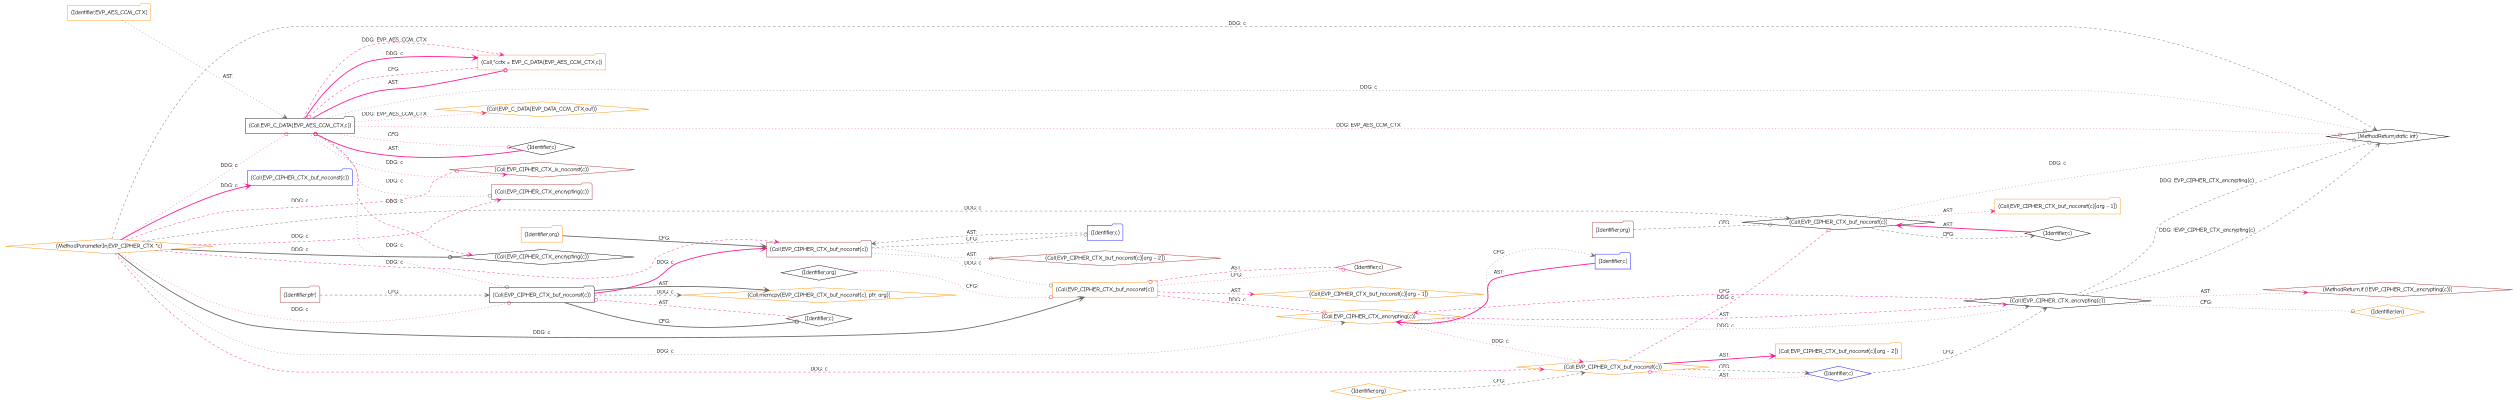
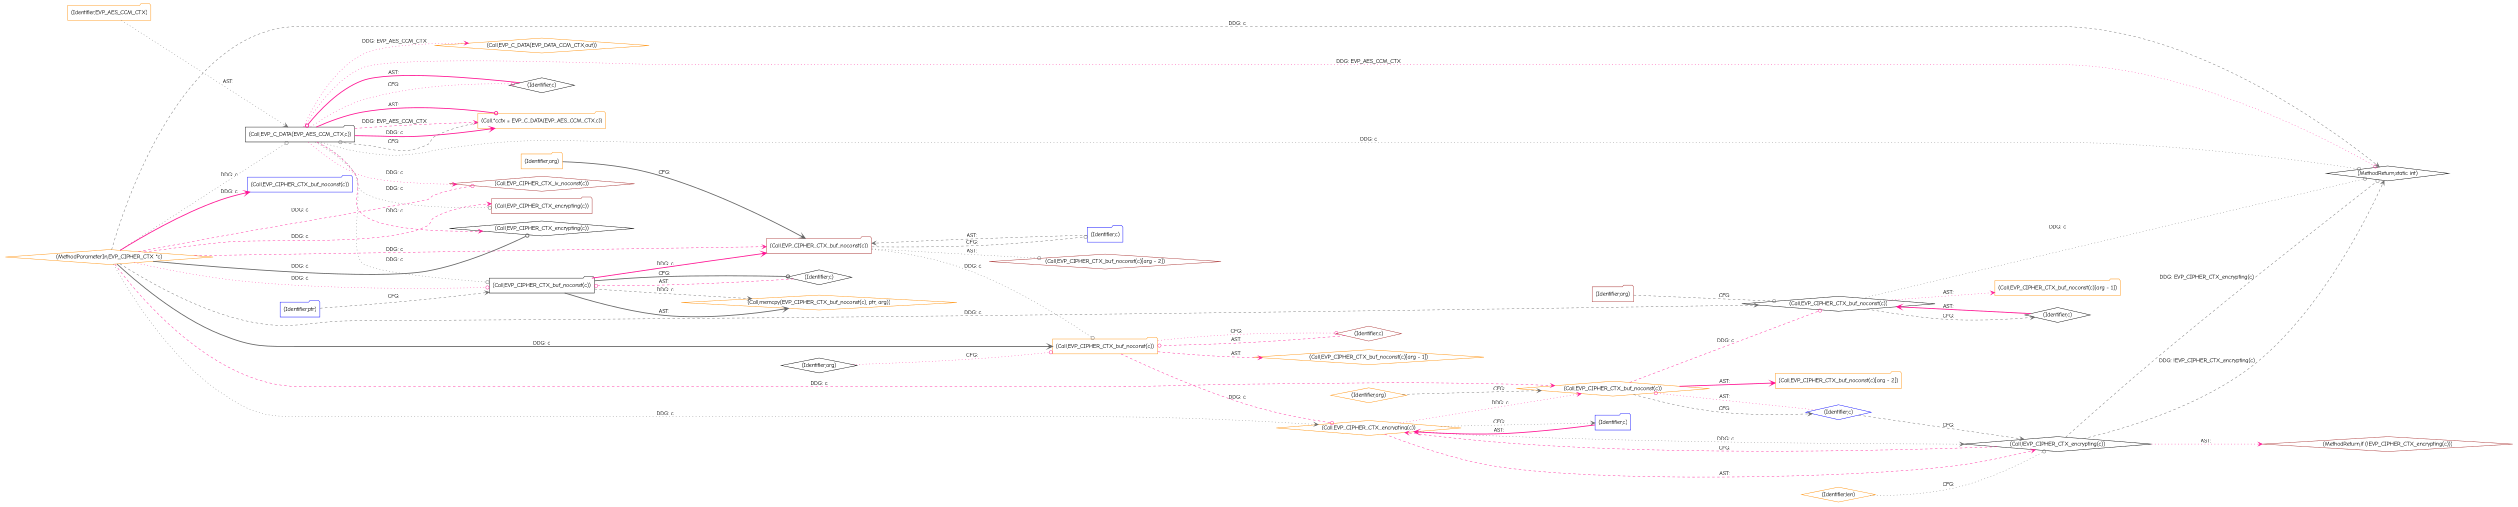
edge "(Call,*cctx = EVP_C_DATA(EVP_AES_CCM_CTX,c))" -> "(Call,EVP_C_DATA(EVP_AES_CCM_CTX,c))": color deeppink -> gray40
edge "(MethodParameterIn,EVP_CIPHER_CTX *c)" -> "(Call,EVP_C_DATA(EVP_AES_CCM_CTX,c))": color deeppink -> gray40
node "(Identifier,ptr)": color brown -> blue
edge "(Call,!EVP_CIPHER_CTX_encrypting(c))" -> "(Identifier,len)": reversed
